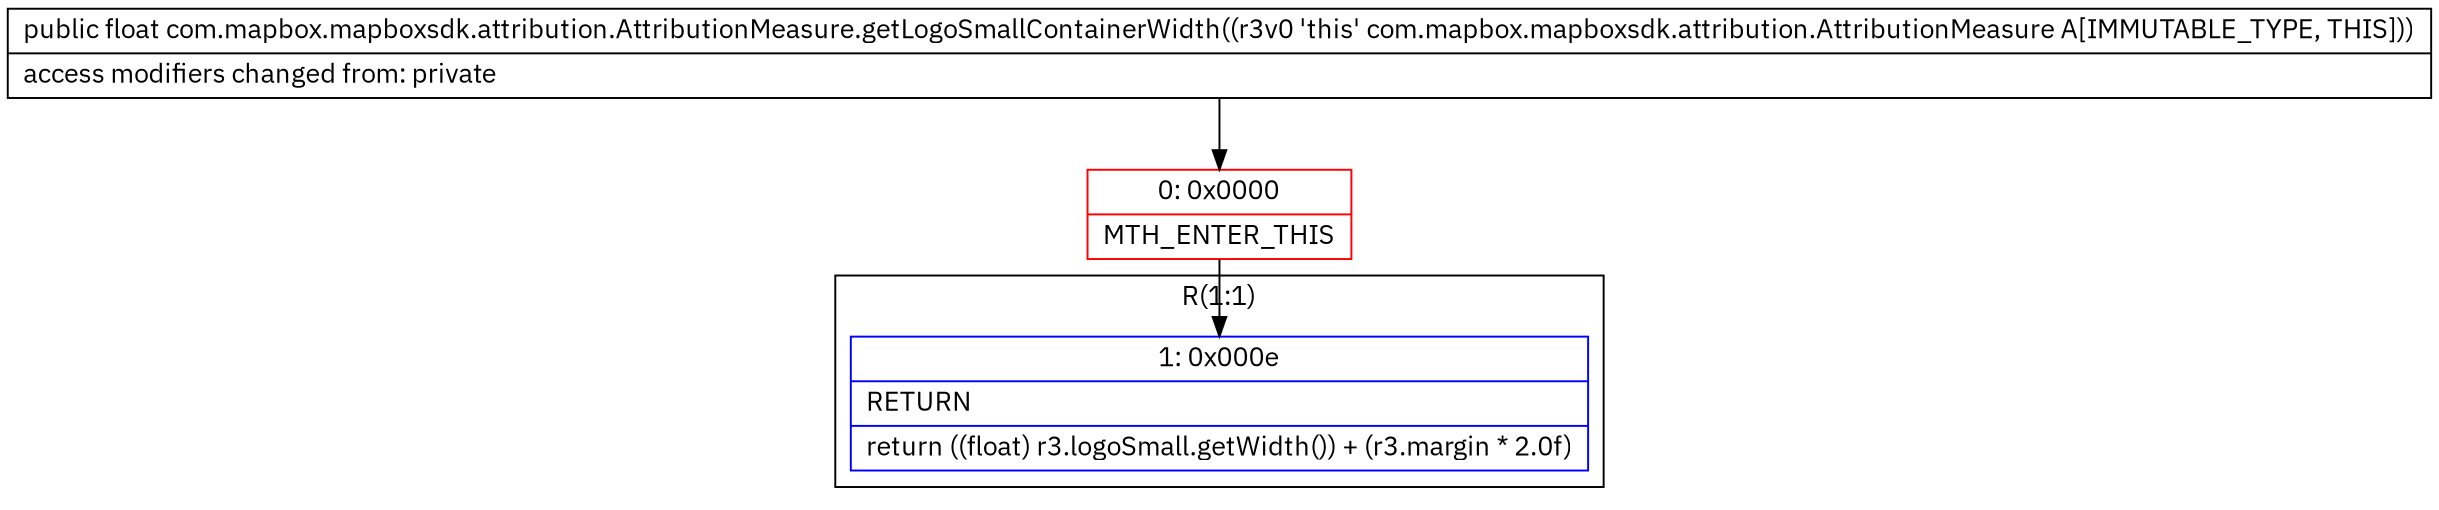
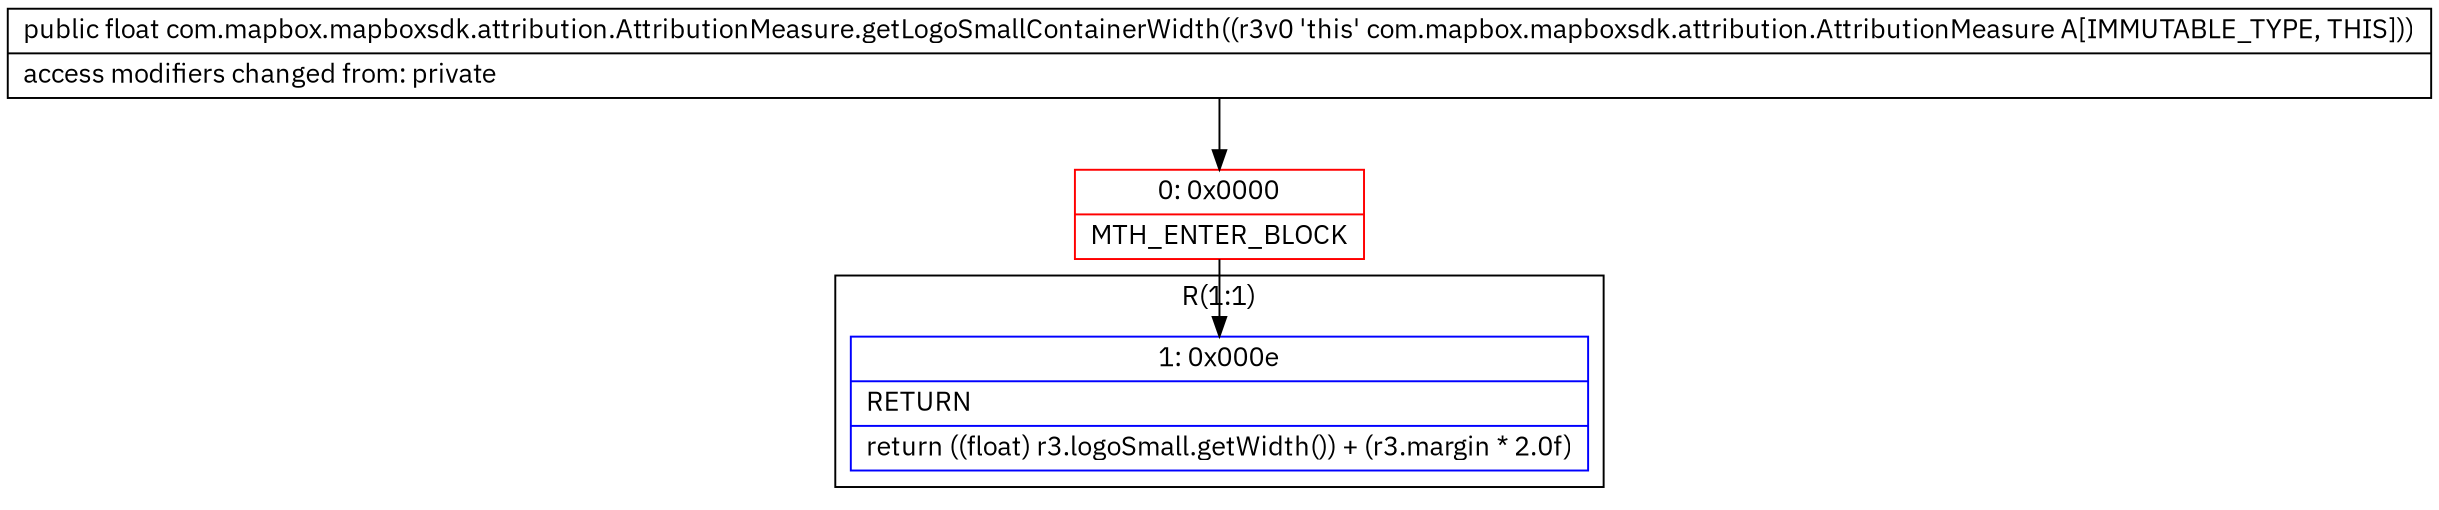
node "0: 0x0000": text "MTH_ENTER_THIS" -> "MTH_ENTER_BLOCK"
